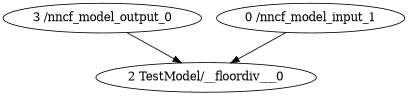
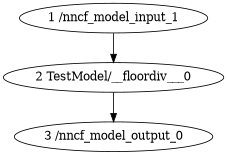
node "0 /nncf_model_input_1": label "0 /nncf_model_input_1" -> "1 /nncf_model_input_1"
edge "3 /nncf_model_output_0" -> "2 TestModel/__floordiv___0": reversed
